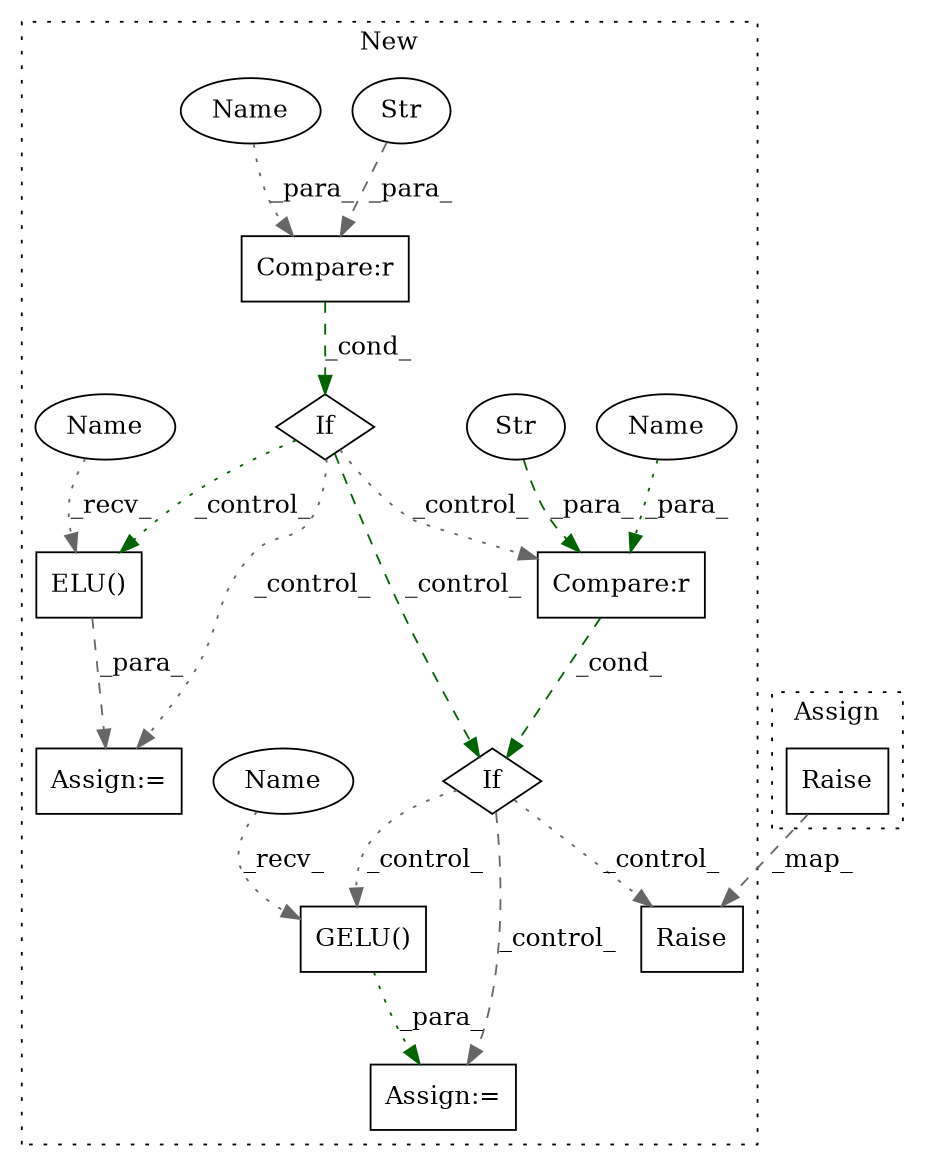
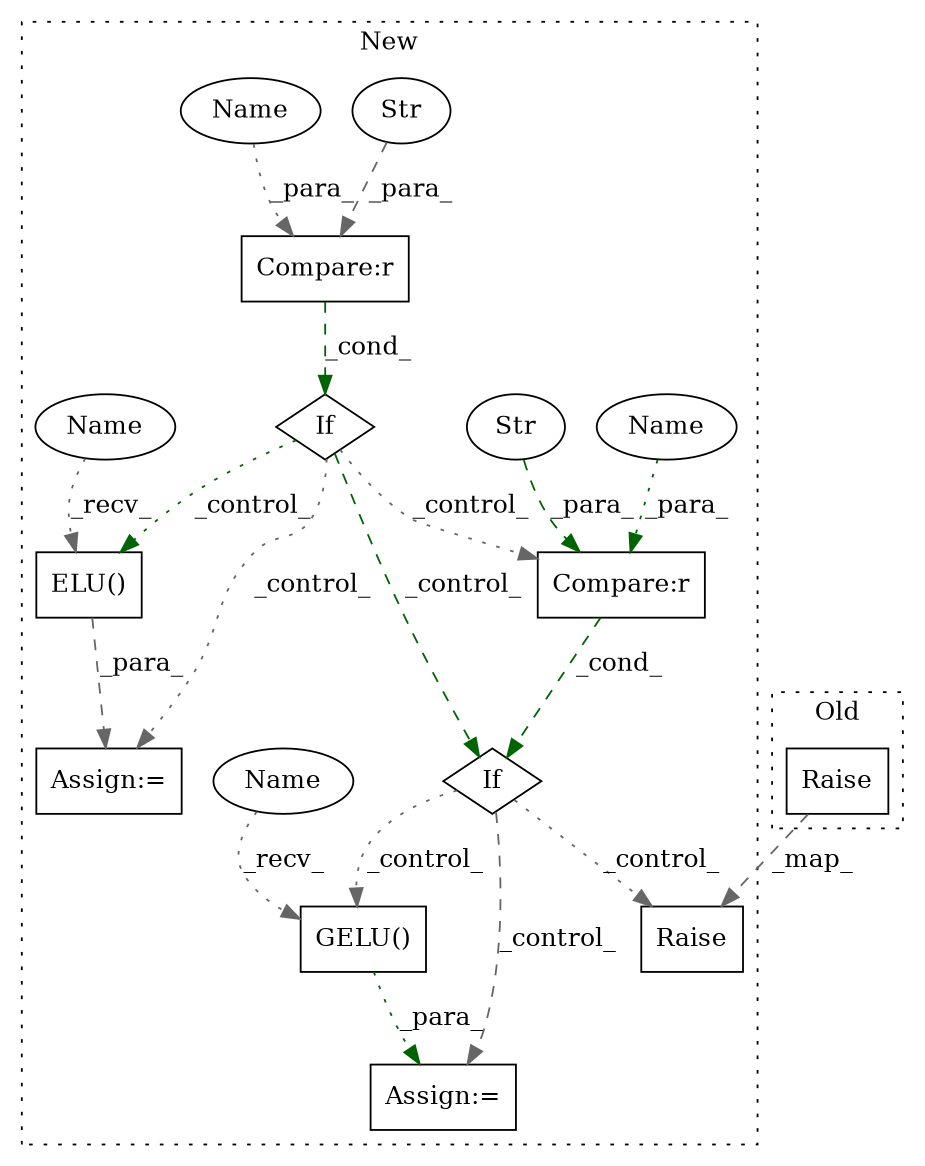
cluster "Assign": label "Assign" -> "Old"
